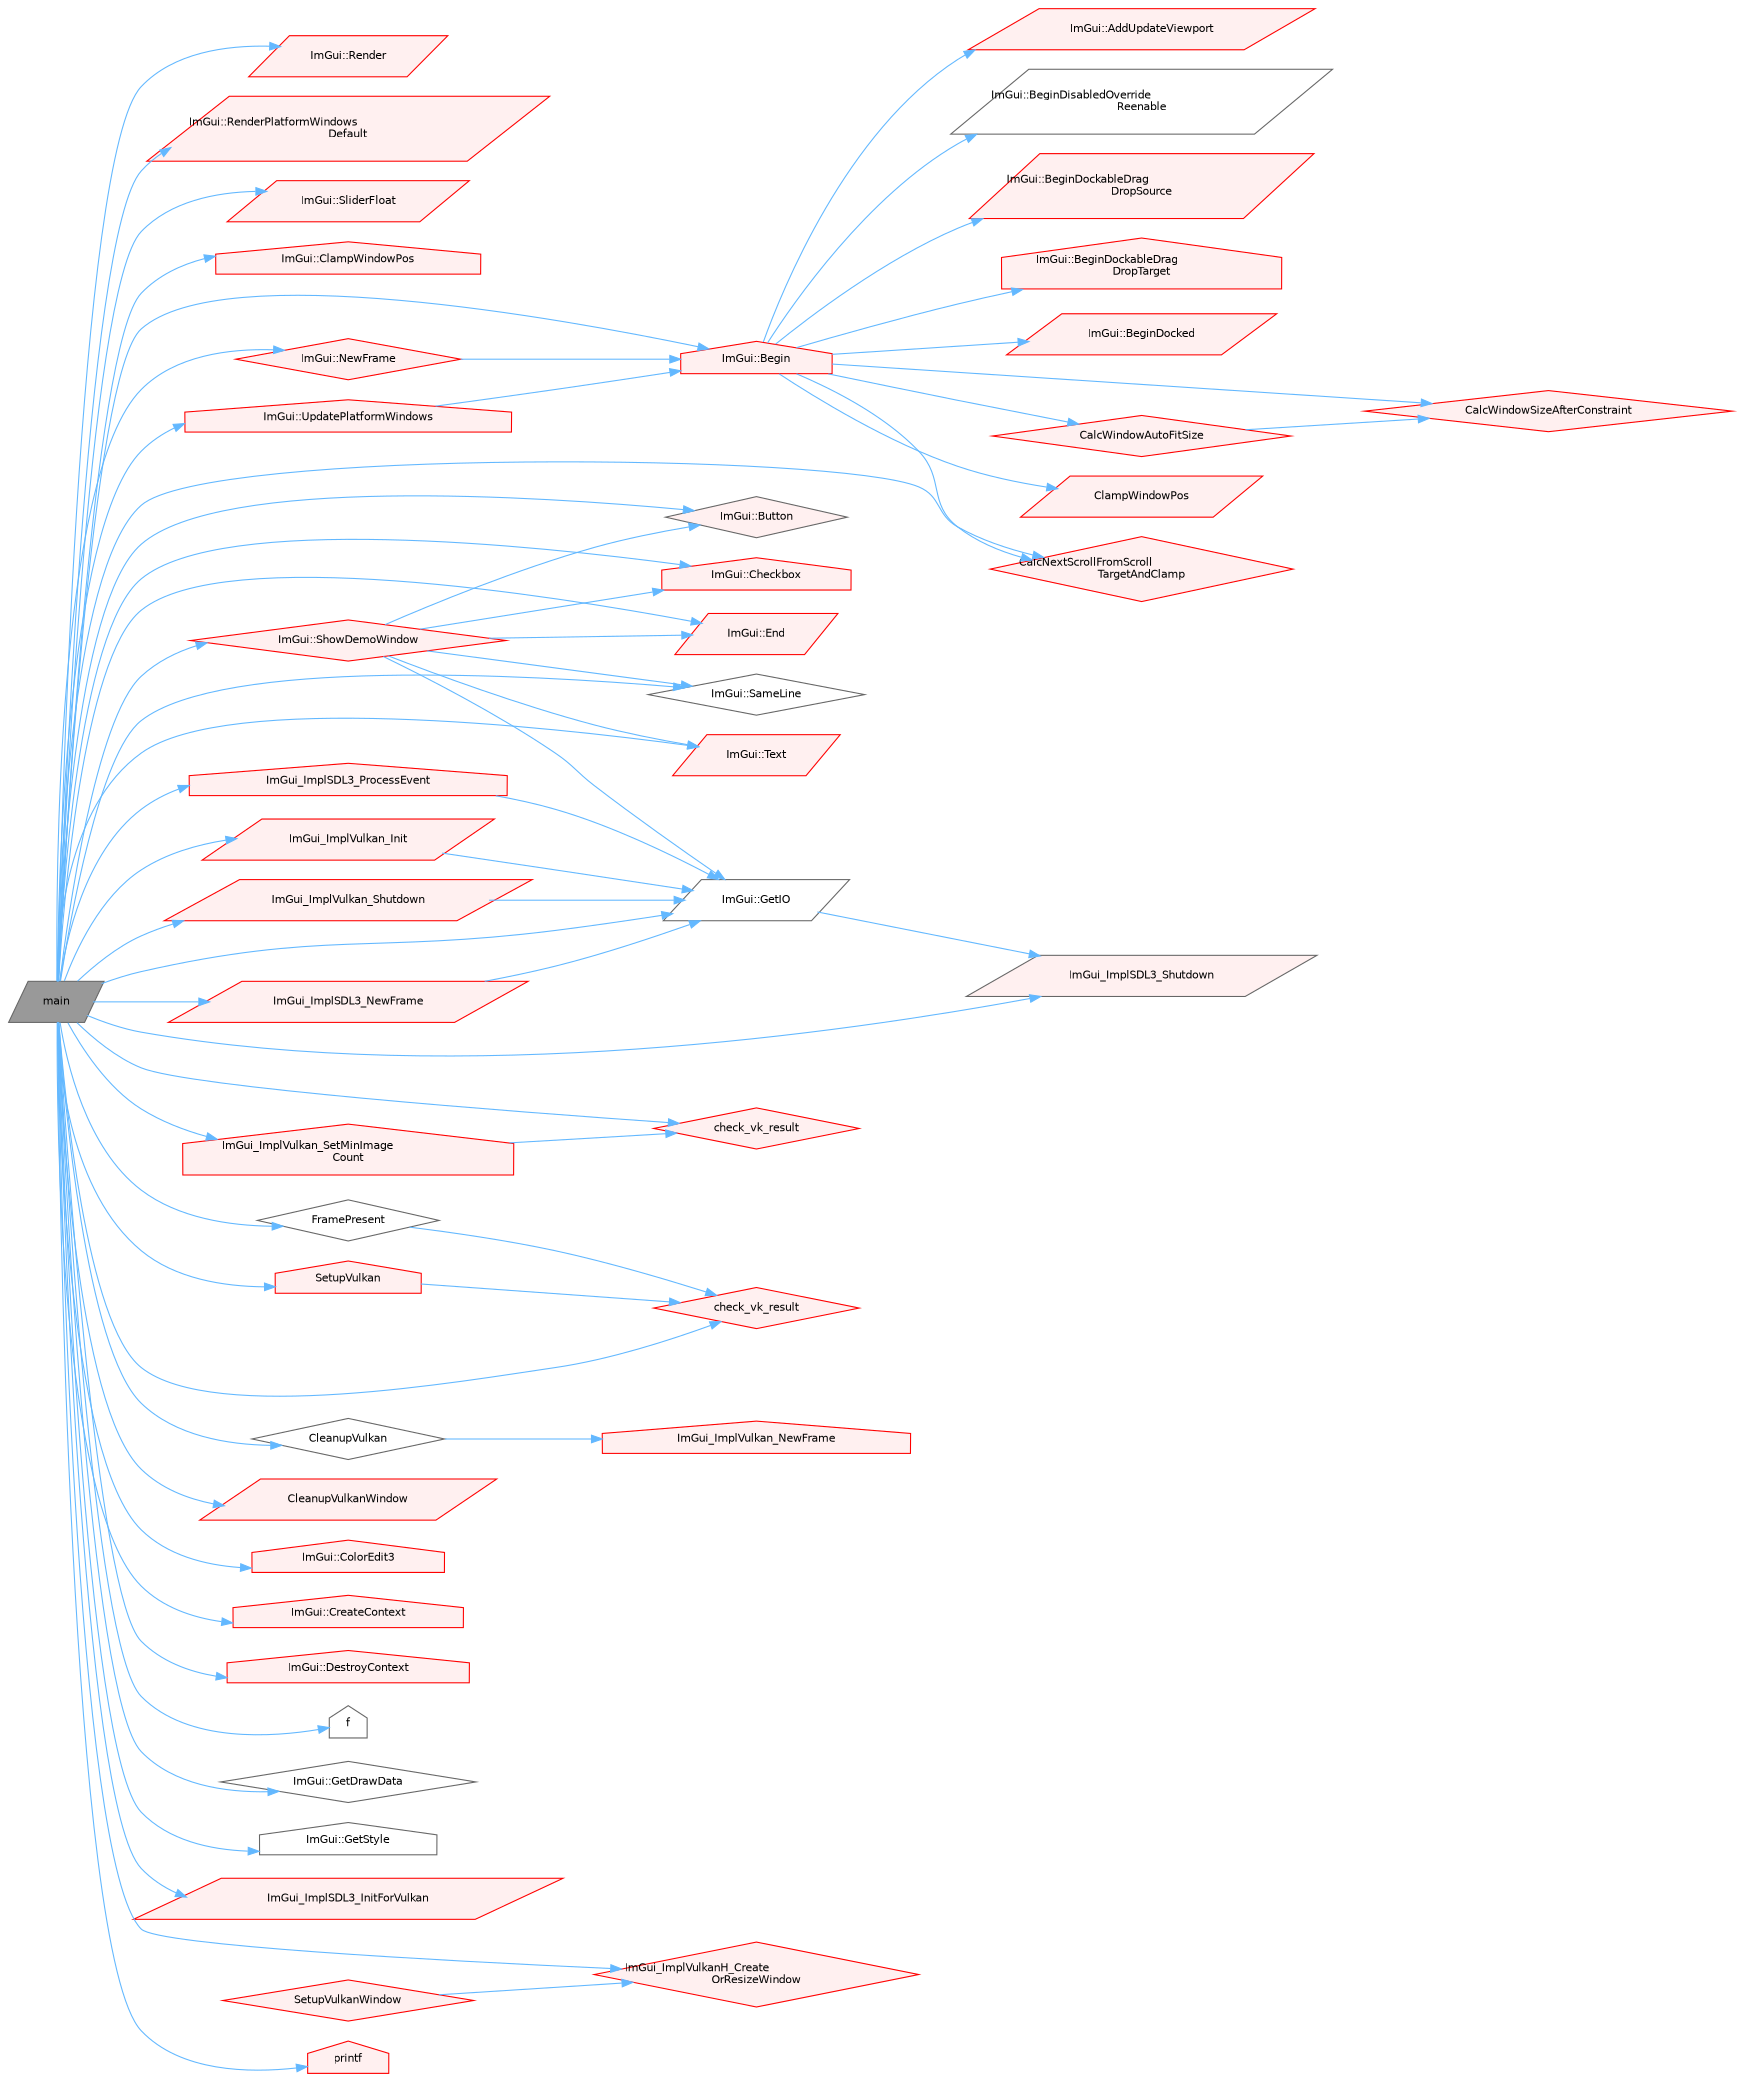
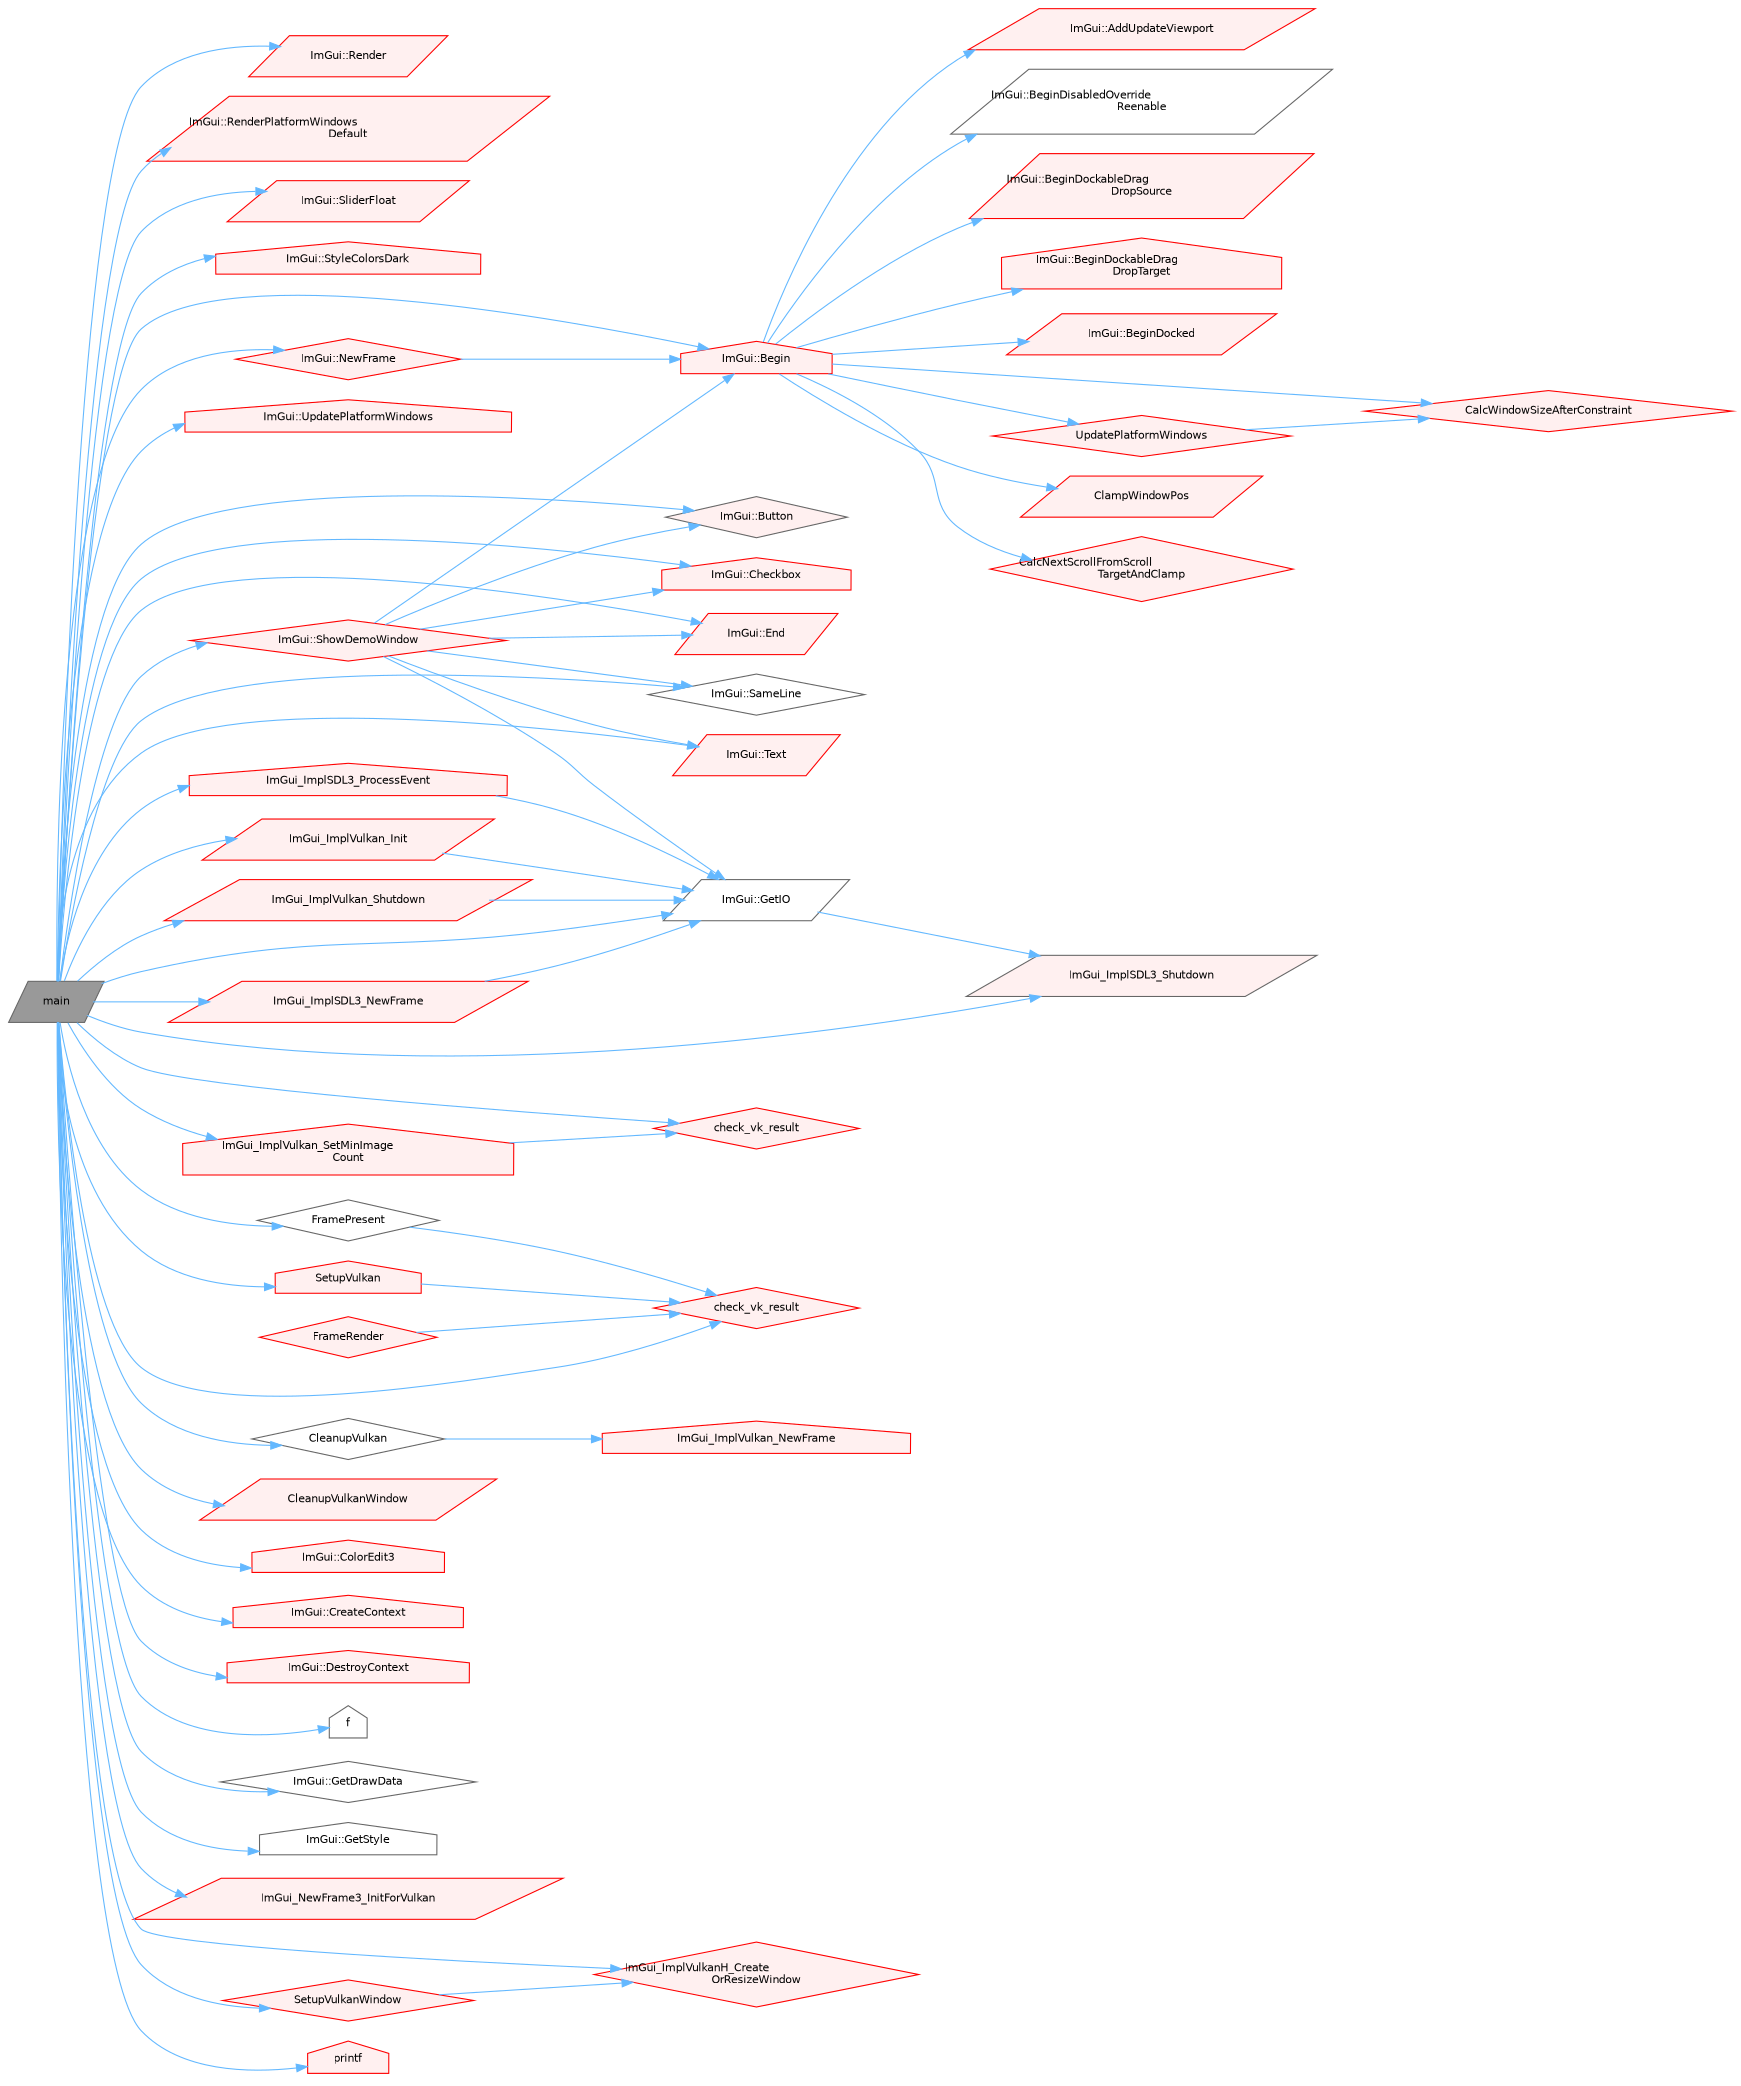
node "ImGui::ClampWindowPos": label "ImGui::ClampWindowPos" -> "ImGui::StyleColorsDark"
edge "ImGui::UpdatePlatformWindows" -> "ImGui::Begin": now "ImGui::ShowDemoWindow" -> "ImGui::Begin"
node "CalcWindowAutoFitSize": label "CalcWindowAutoFitSize" -> "UpdatePlatformWindows"
edge "main" -> "CalcNextScrollFromScroll TargetAndClamp": now "main" -> "SetupVulkanWindow"
node "FrameRender": added
node "ImGui_ImplSDL3_InitForVulkan": label "ImGui_ImplSDL3_InitForVulkan" -> "ImGui_NewFrame3_InitForVulkan"
